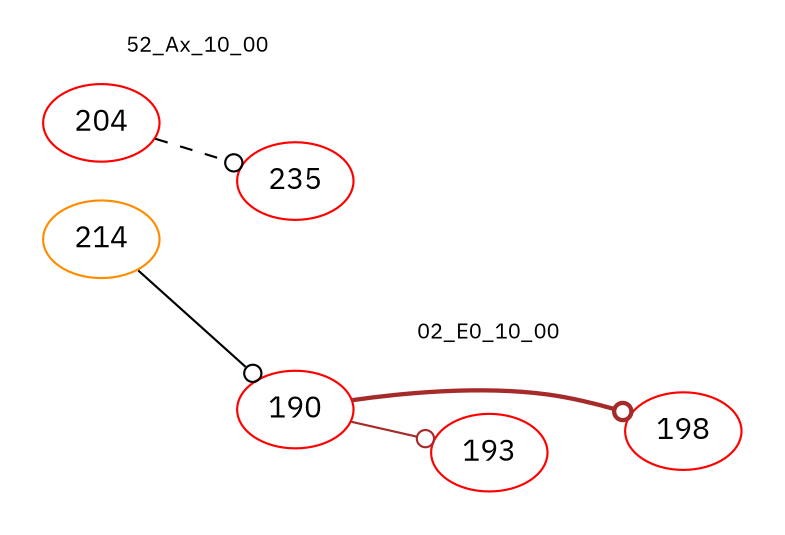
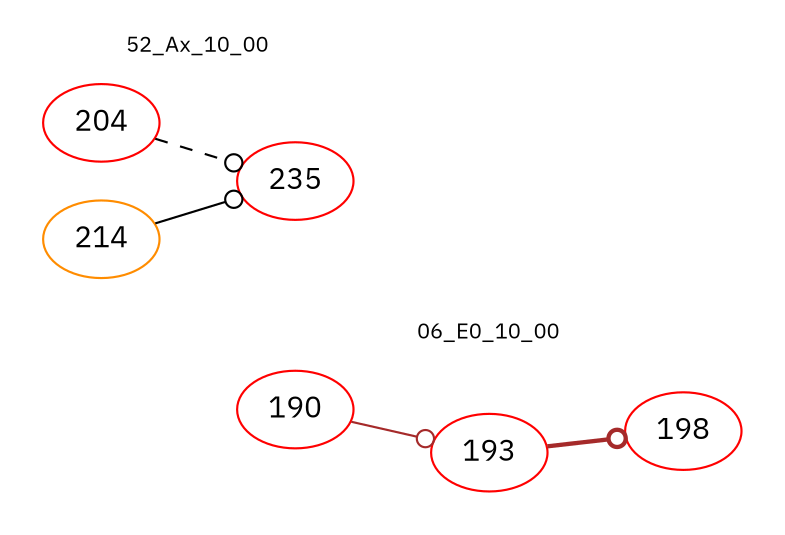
edge "214" -> "190": now "214" -> "235"
cluster "02_E0_10_00": label "02_E0_10_00" -> "06_E0_10_00"
edge "190" -> "198": now "193" -> "198"
